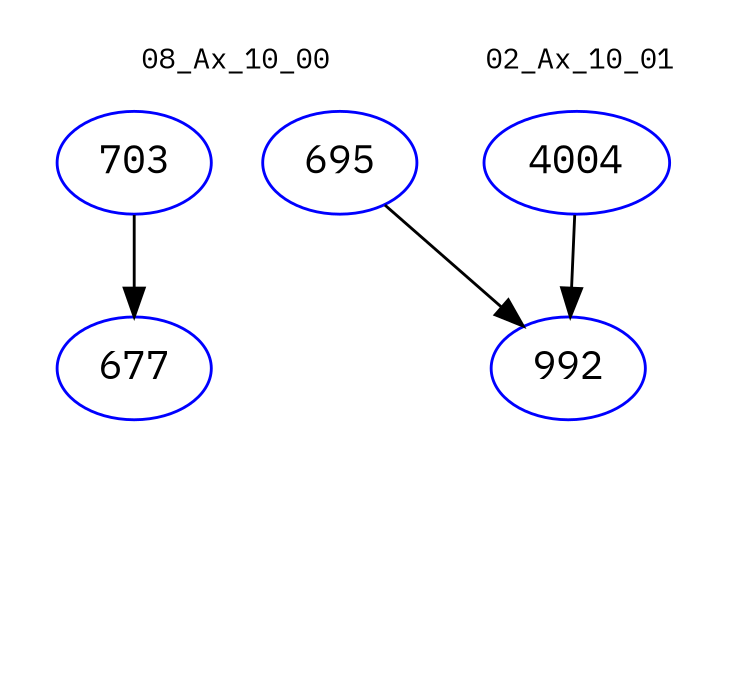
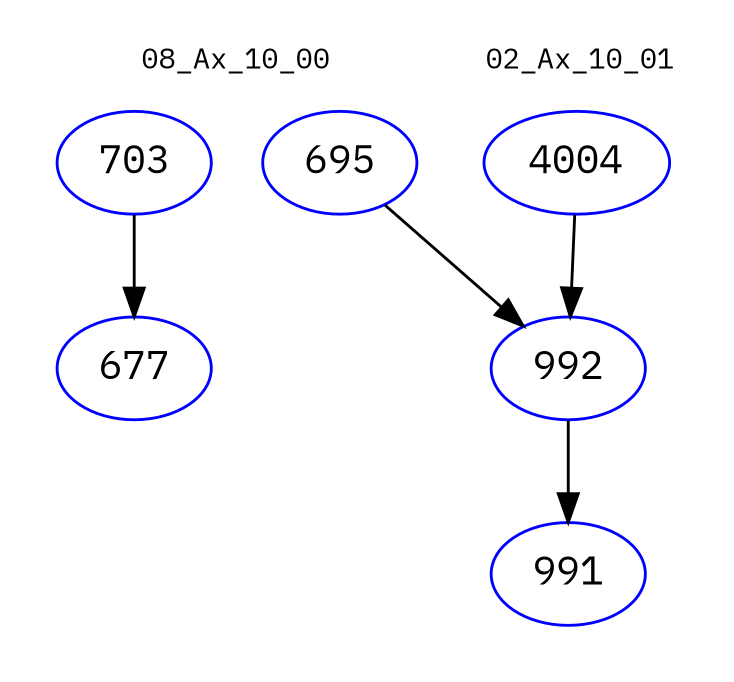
node "991": added
